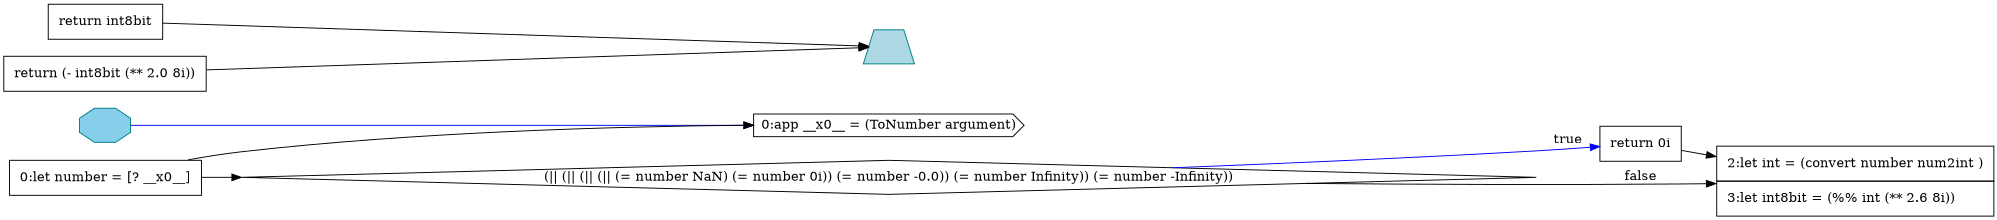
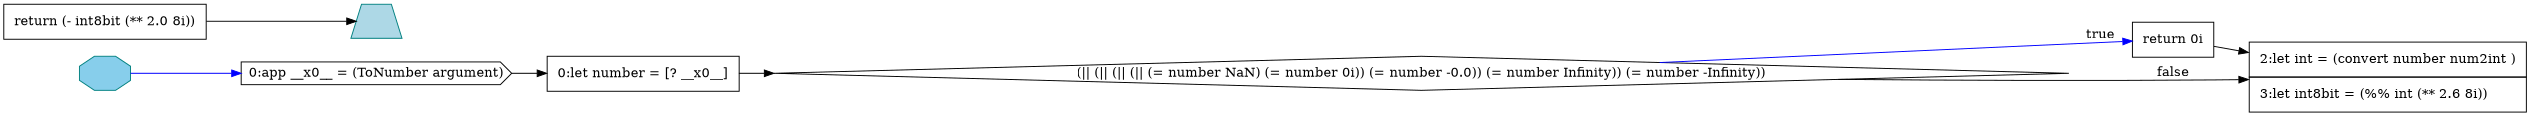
node "return int8bit": removed
edge "0:let number = [? __x0__]" -> "0:app __x0__ = (ToNumber argument)": reversed
